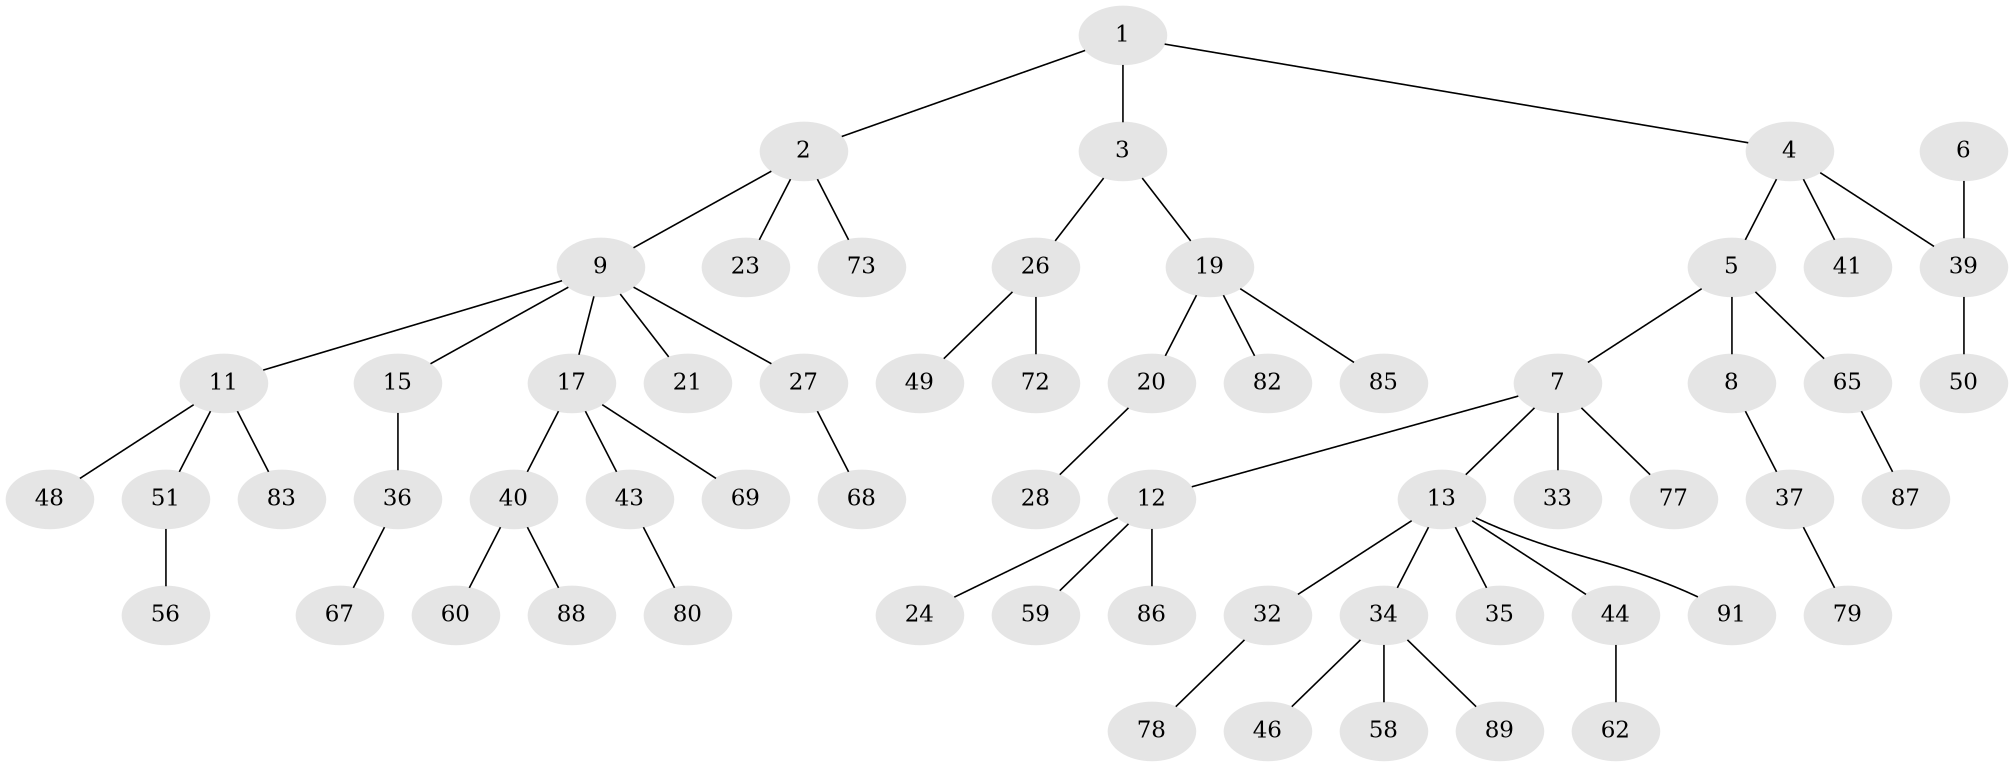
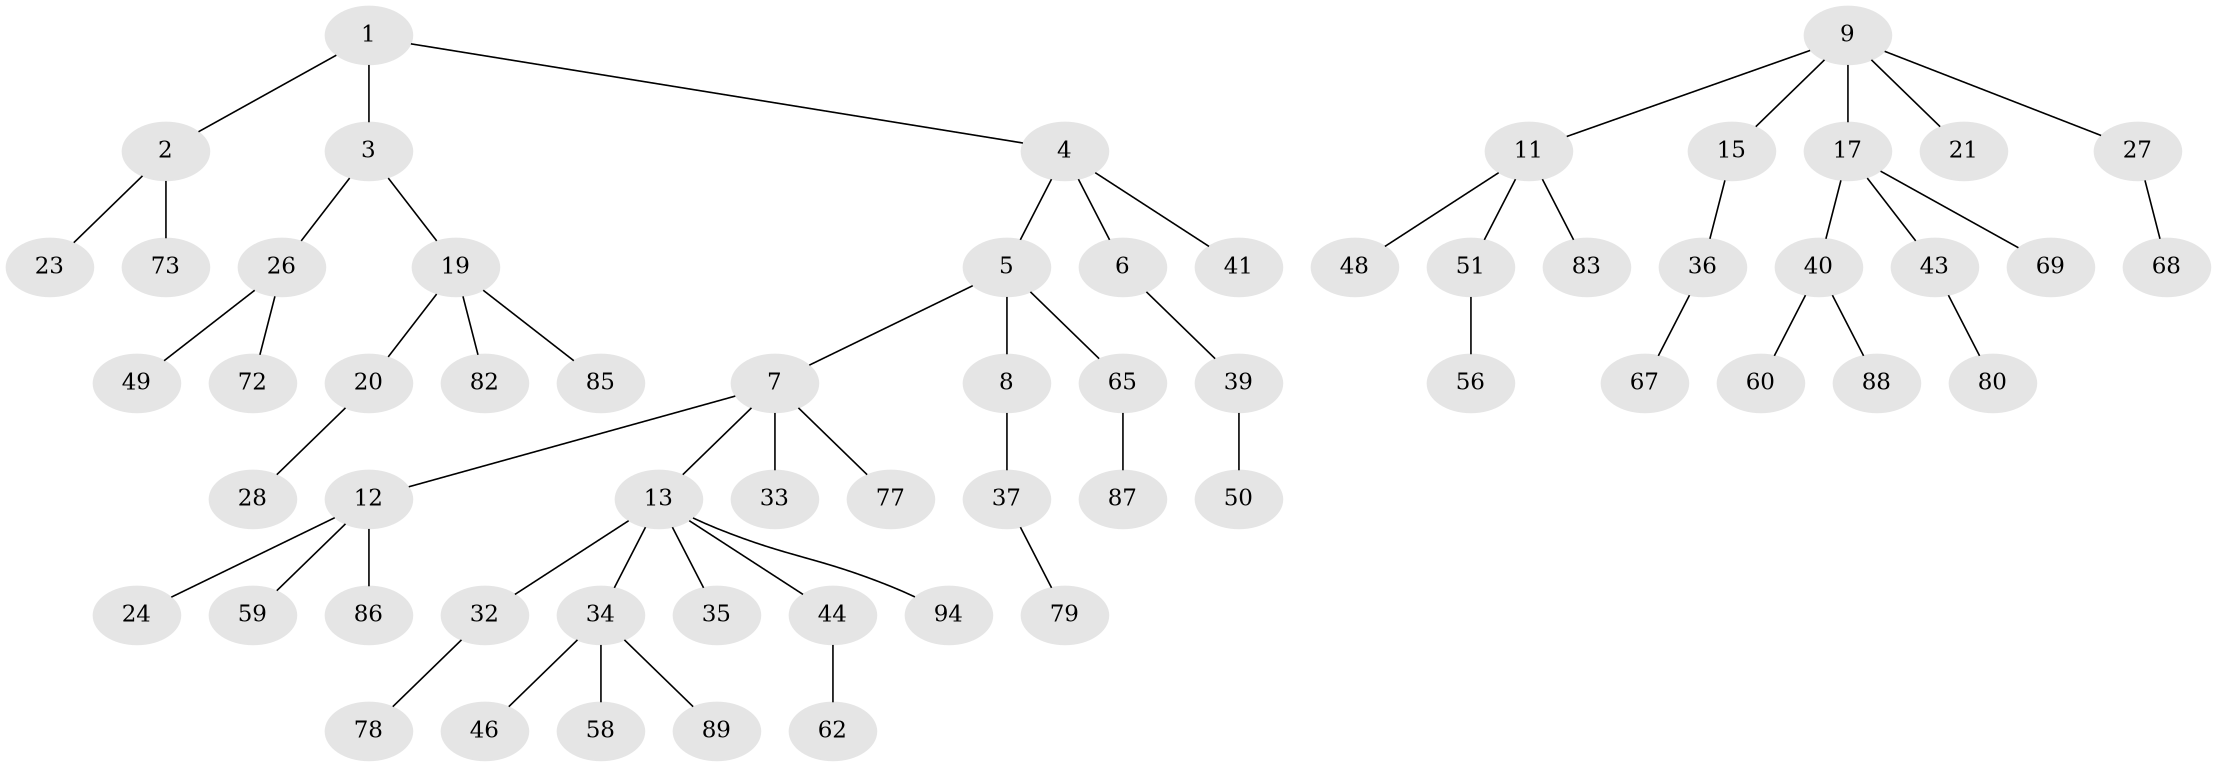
edge "2" -- "9": removed
edge "4" -- "39": now "4" -- "6"
node "91": label "91" -> "94"
